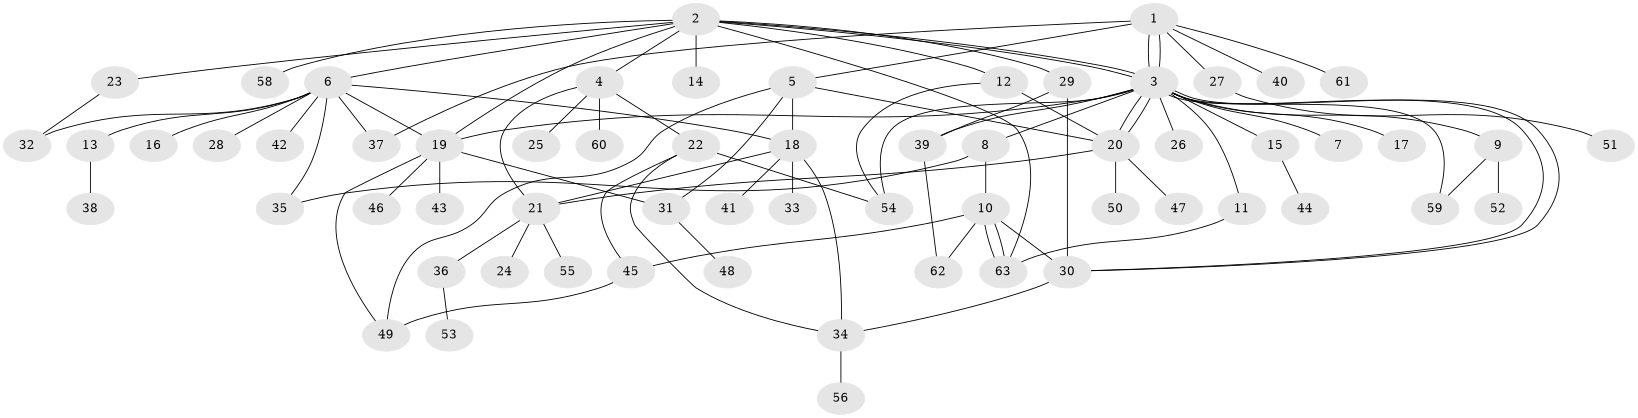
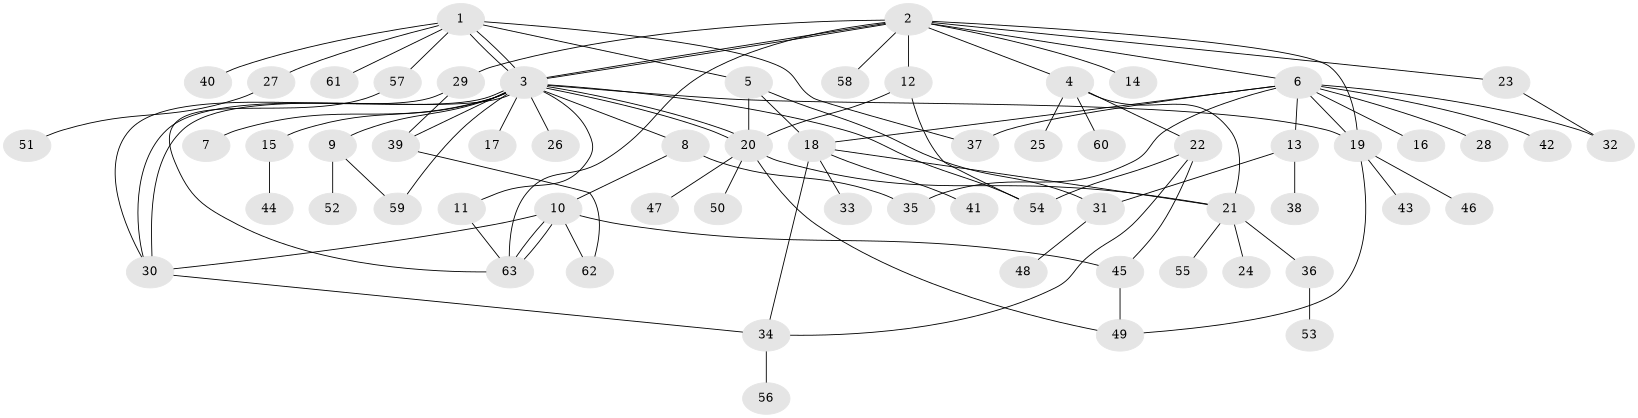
node "57": added
edge "19" -- "31": now "13" -- "31"
edge "5" -- "49": now "20" -- "49"
